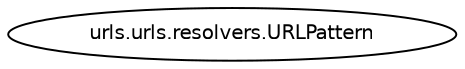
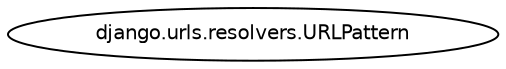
node "urls.urls.resolvers.URLPattern": label "urls.urls.resolvers.URLPattern" -> "django.urls.resolvers.URLPattern"
